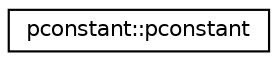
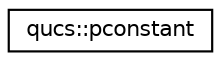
node "pconstant::pconstant": label "pconstant::pconstant" -> "qucs::pconstant"
